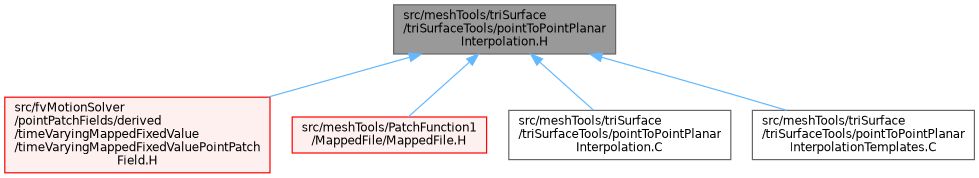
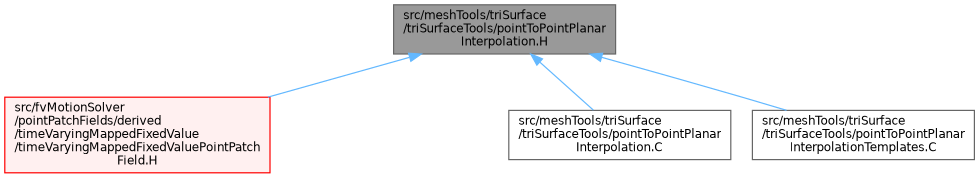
node "src/meshTools/PatchFunction1 /MappedFile/MappedFile.H": removed
